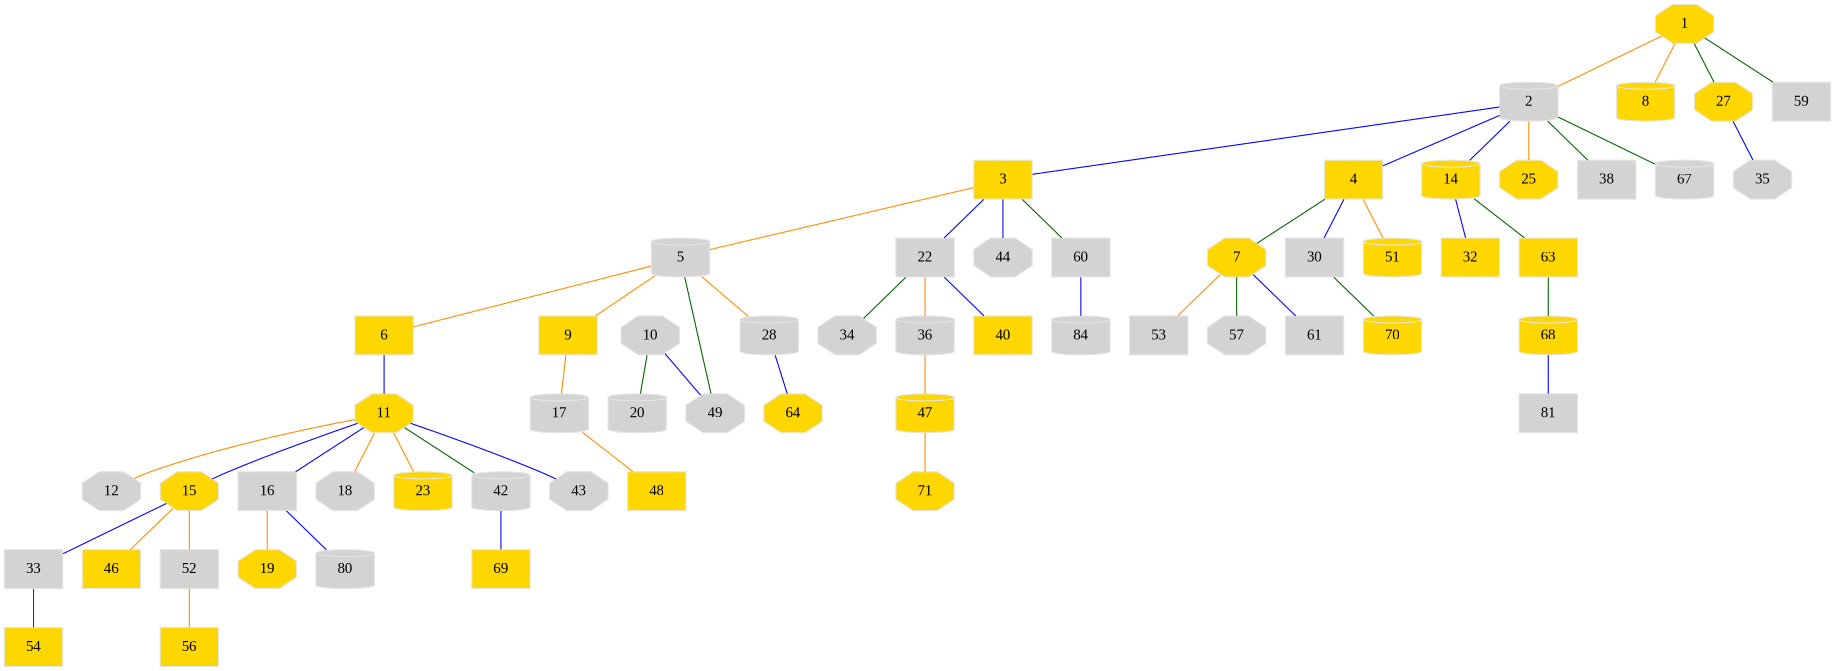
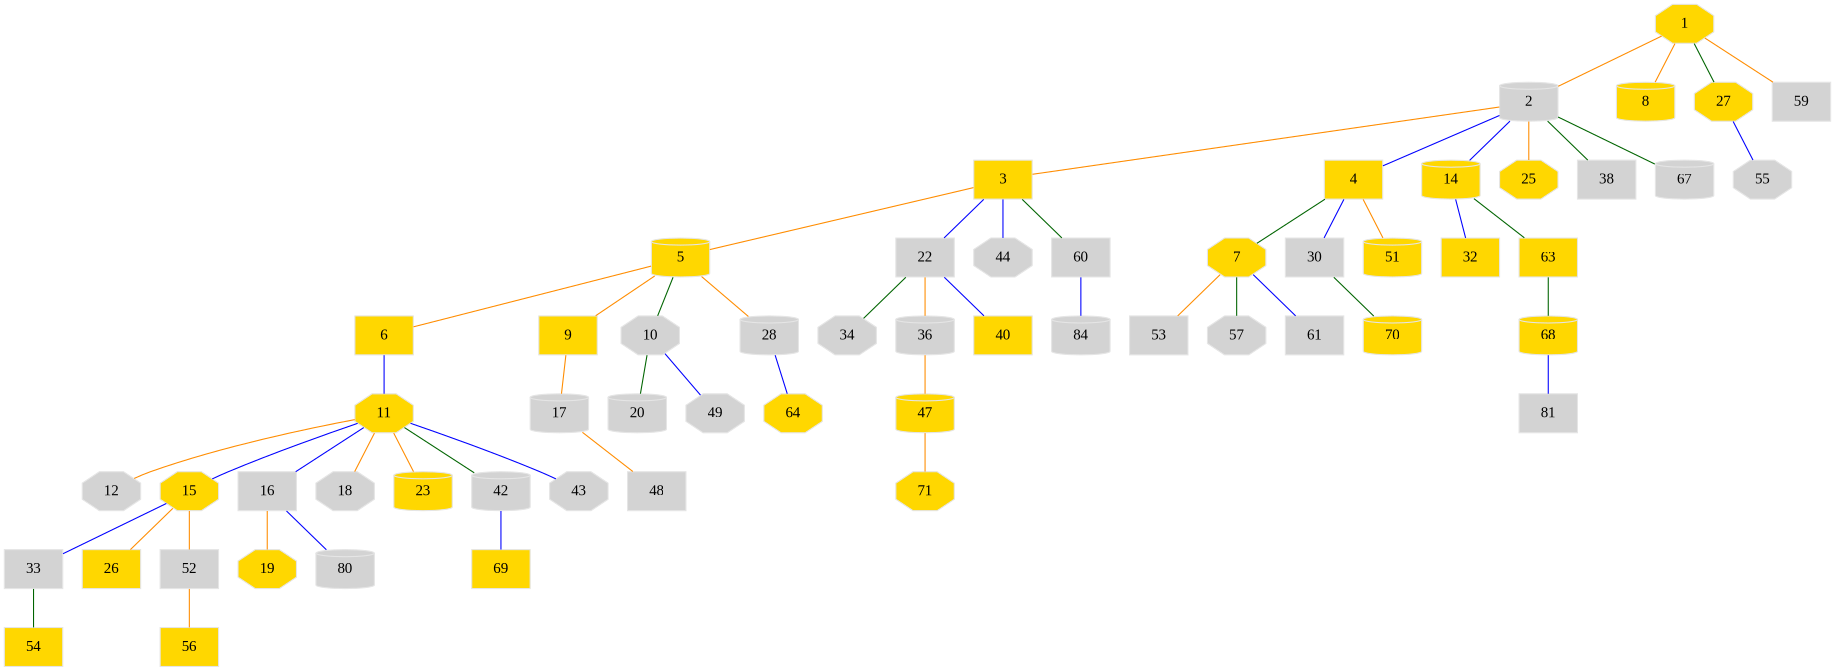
edge "1" -- "59": color darkgreen -> darkorange
edge "2" -- "3": color blue -> darkorange
node "35": label "35" -> "55"
node "5": fillcolor lightgrey -> gold
edge "5" -- "49": now "5" -- "10"
node "48": fillcolor gold -> lightgrey
node "46": label "46" -> "26"
